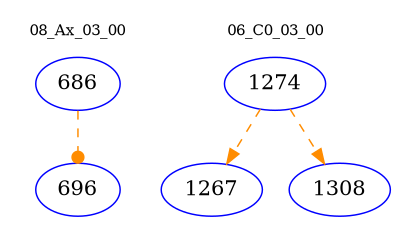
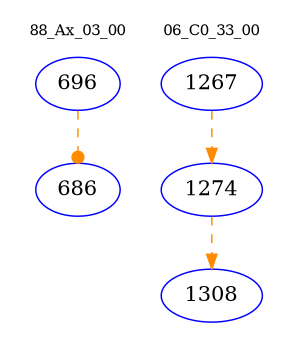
cluster "08_Ax_03_00": label "08_Ax_03_00" -> "88_Ax_03_00"
cluster "06_C0_03_00": label "06_C0_03_00" -> "06_C0_33_00"
edge "1274" -> "1267": reversed
edge "686" -> "696": reversed
